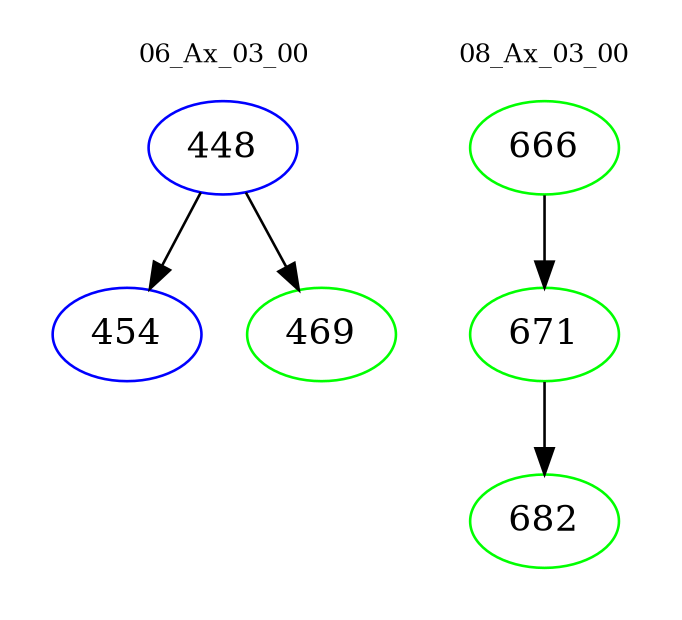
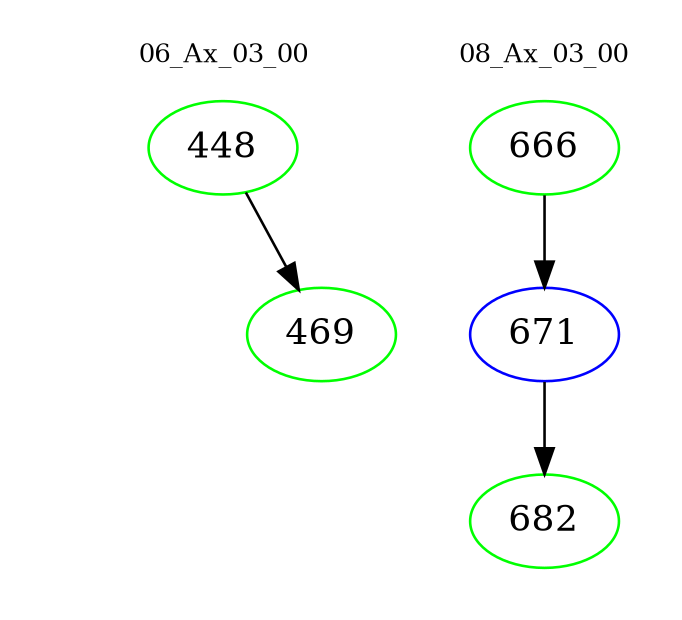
node "448": color blue -> green
node "454": removed
node "671": color green -> blue
